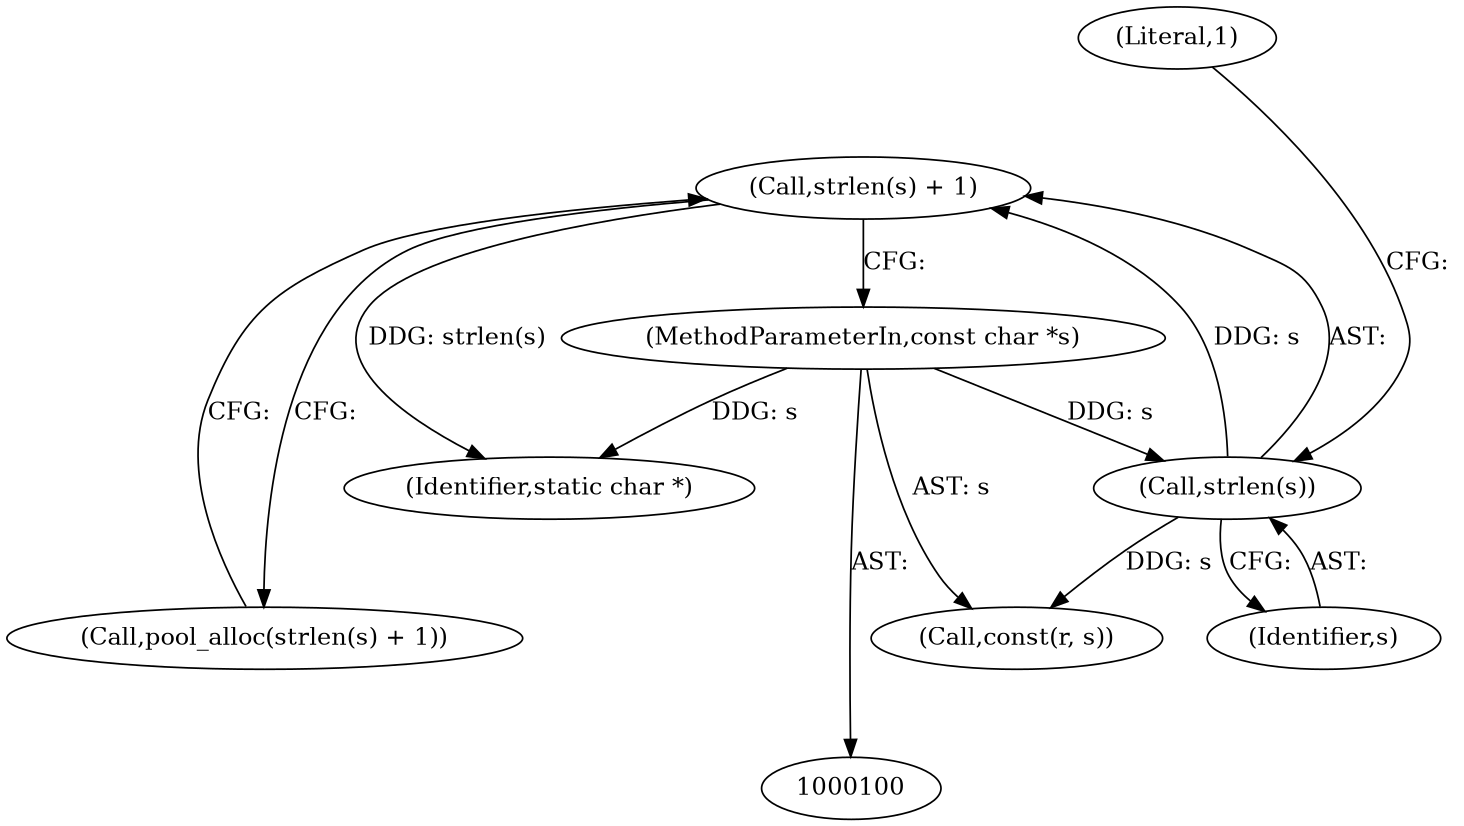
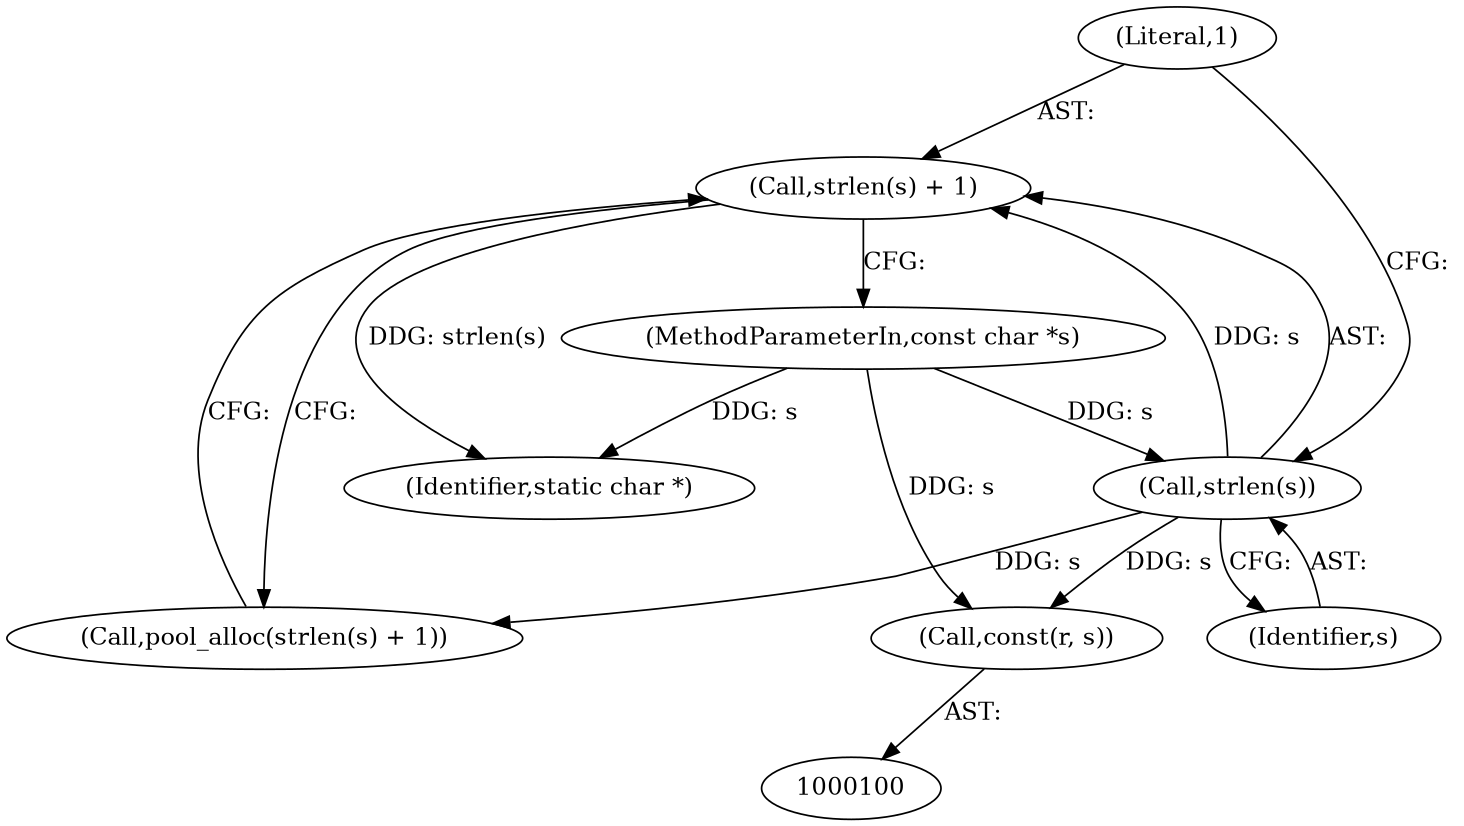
edge "(Literal,1)" -> "(Call,strlen(s) + 1)": added, label "AST:"
edge "(MethodParameterIn,const char *s)" -> "(Call,const(r, s))": label "AST: s" -> "DDG: s"
edge "(MethodParameterIn,const char *s)" -> "1000100": now "(Call,const(r, s))" -> "1000100"
edge "(Call,strlen(s))" -> "(Call,pool_alloc(strlen(s) + 1))": added, label "DDG: s"
